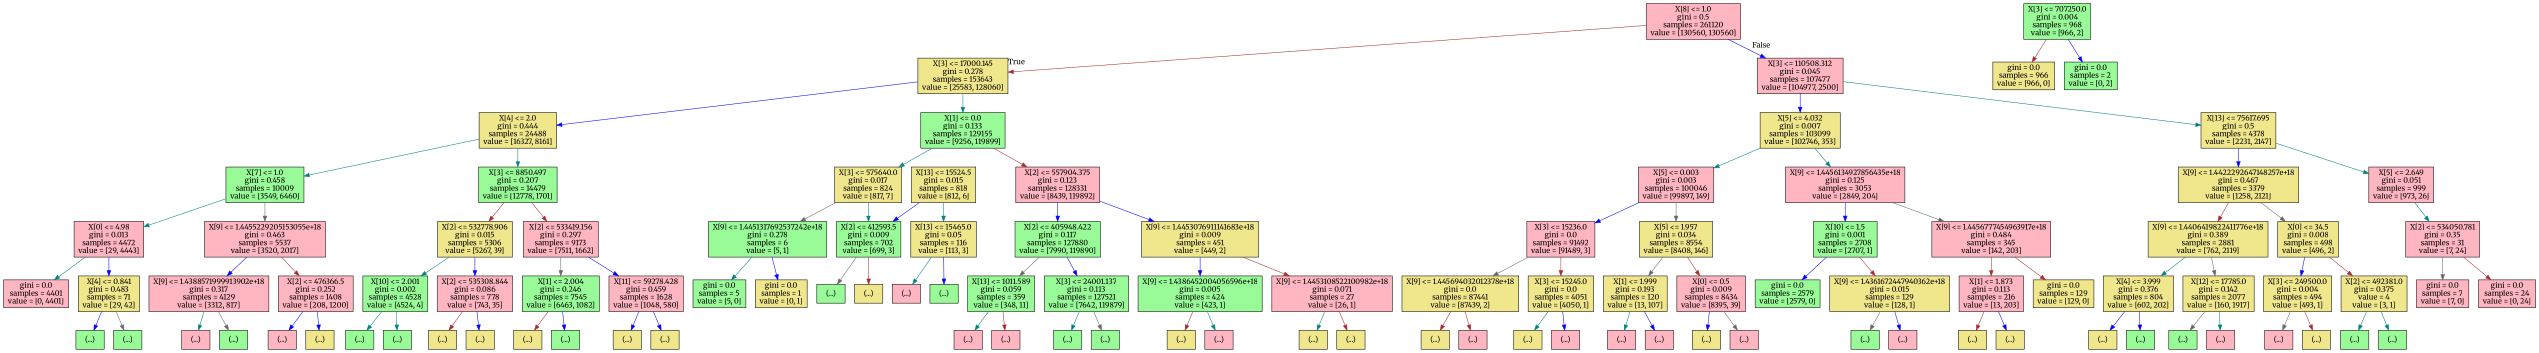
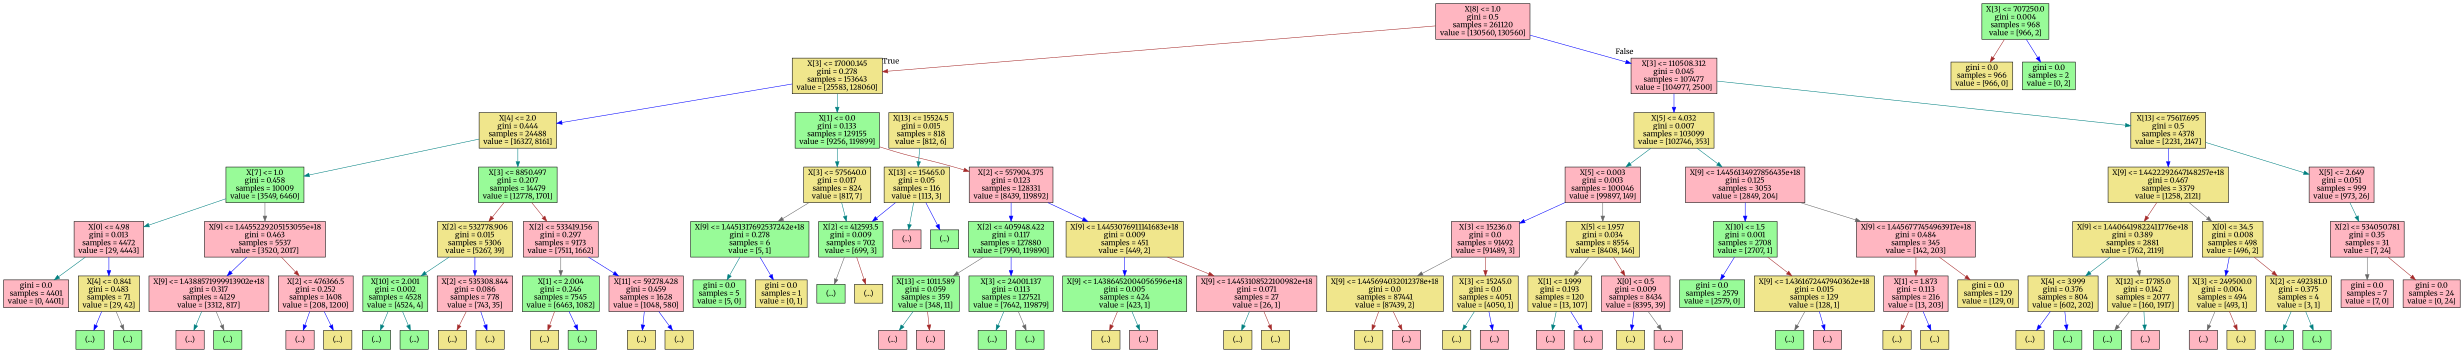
edge "X[13] <= 15524.5 gini = 0.015 samples = 818 value = [812, 6]" -> "X[2] <= 412593.5 gini = 0.009 samples = 702 value = [699, 3]": now "X[13] <= 15465.0 gini = 0.05 samples = 116 value = [113, 3]" -> "X[2] <= 412593.5 gini = 0.009 samples = 702 value = [699, 3]"
node "X[2] <= 492381.0 gini = 0.375 value = 4 value = [3, 1]": label "X[2] <= 492381.0 gini = 0.375 value = 4 value = [3, 1]" -> "X[2] <= 492381.0 gini = 0.375 samples = 4 value = [3, 1]"
